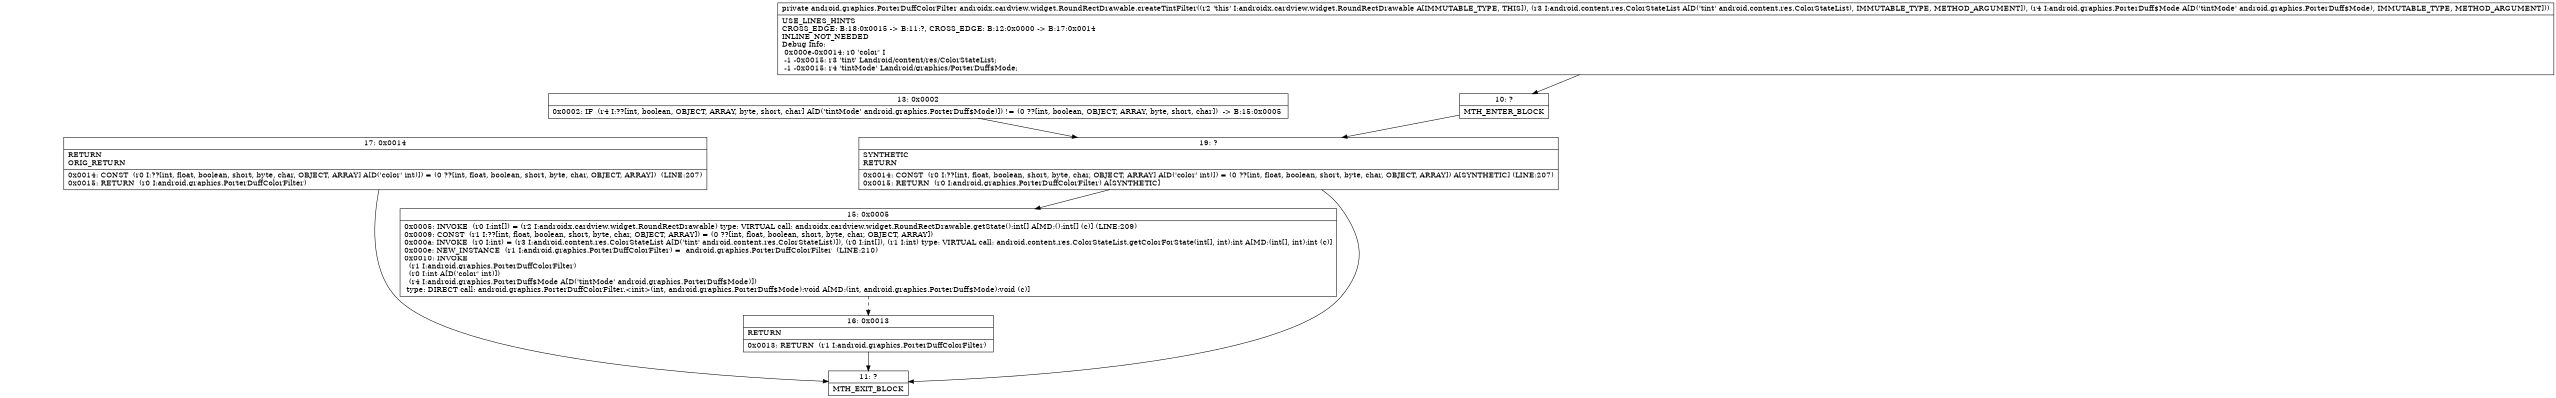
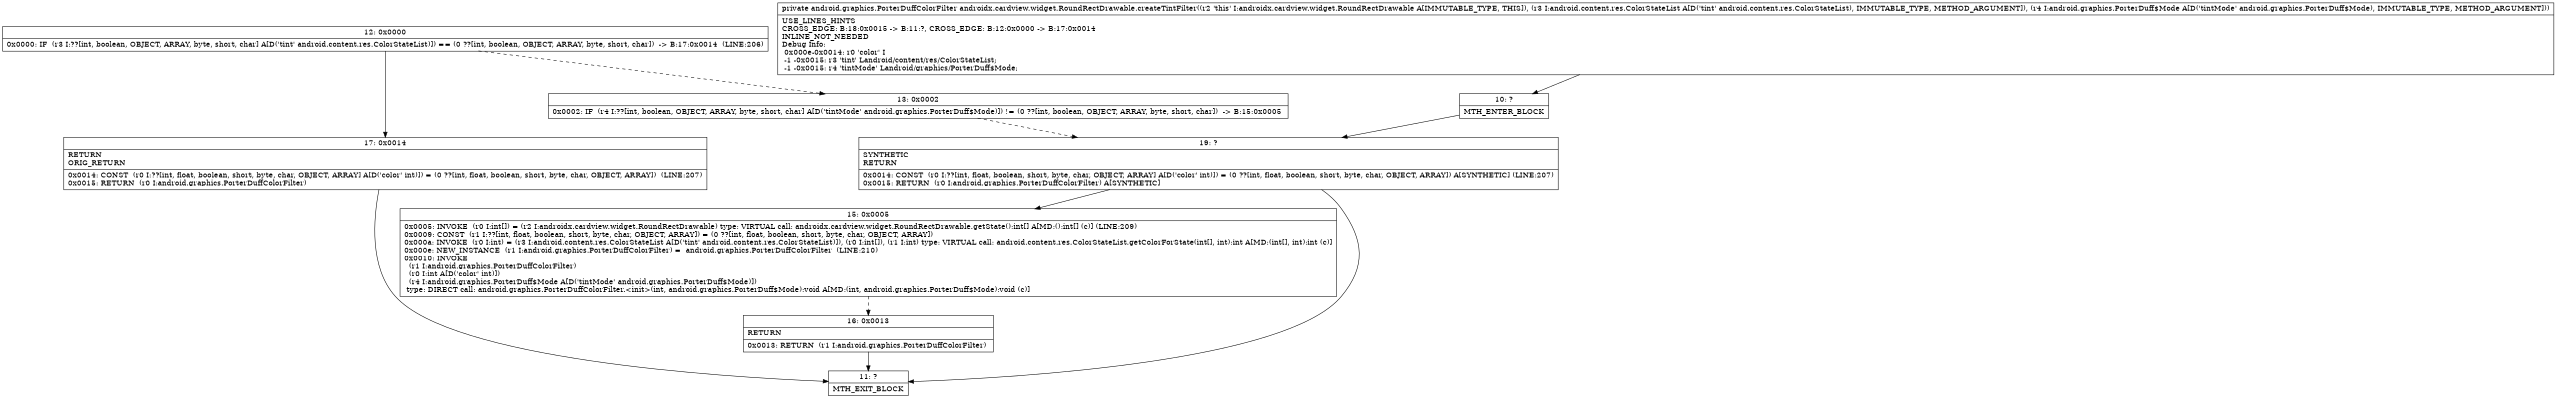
node "12: 0x0000": added
edge "13: 0x0002" -> "19: ?": style solid -> dashed
